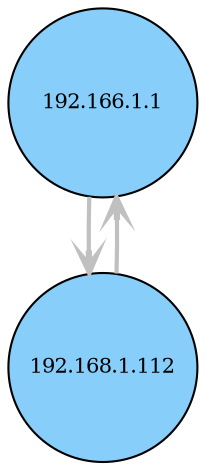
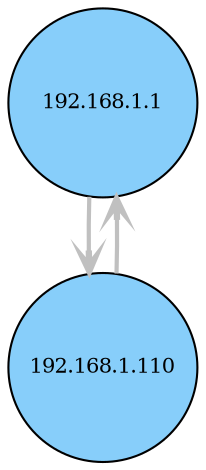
node "192.166.1.1": label "192.166.1.1" -> "192.168.1.1"
node "192.168.1.112": label "192.168.1.112" -> "192.168.1.110"
